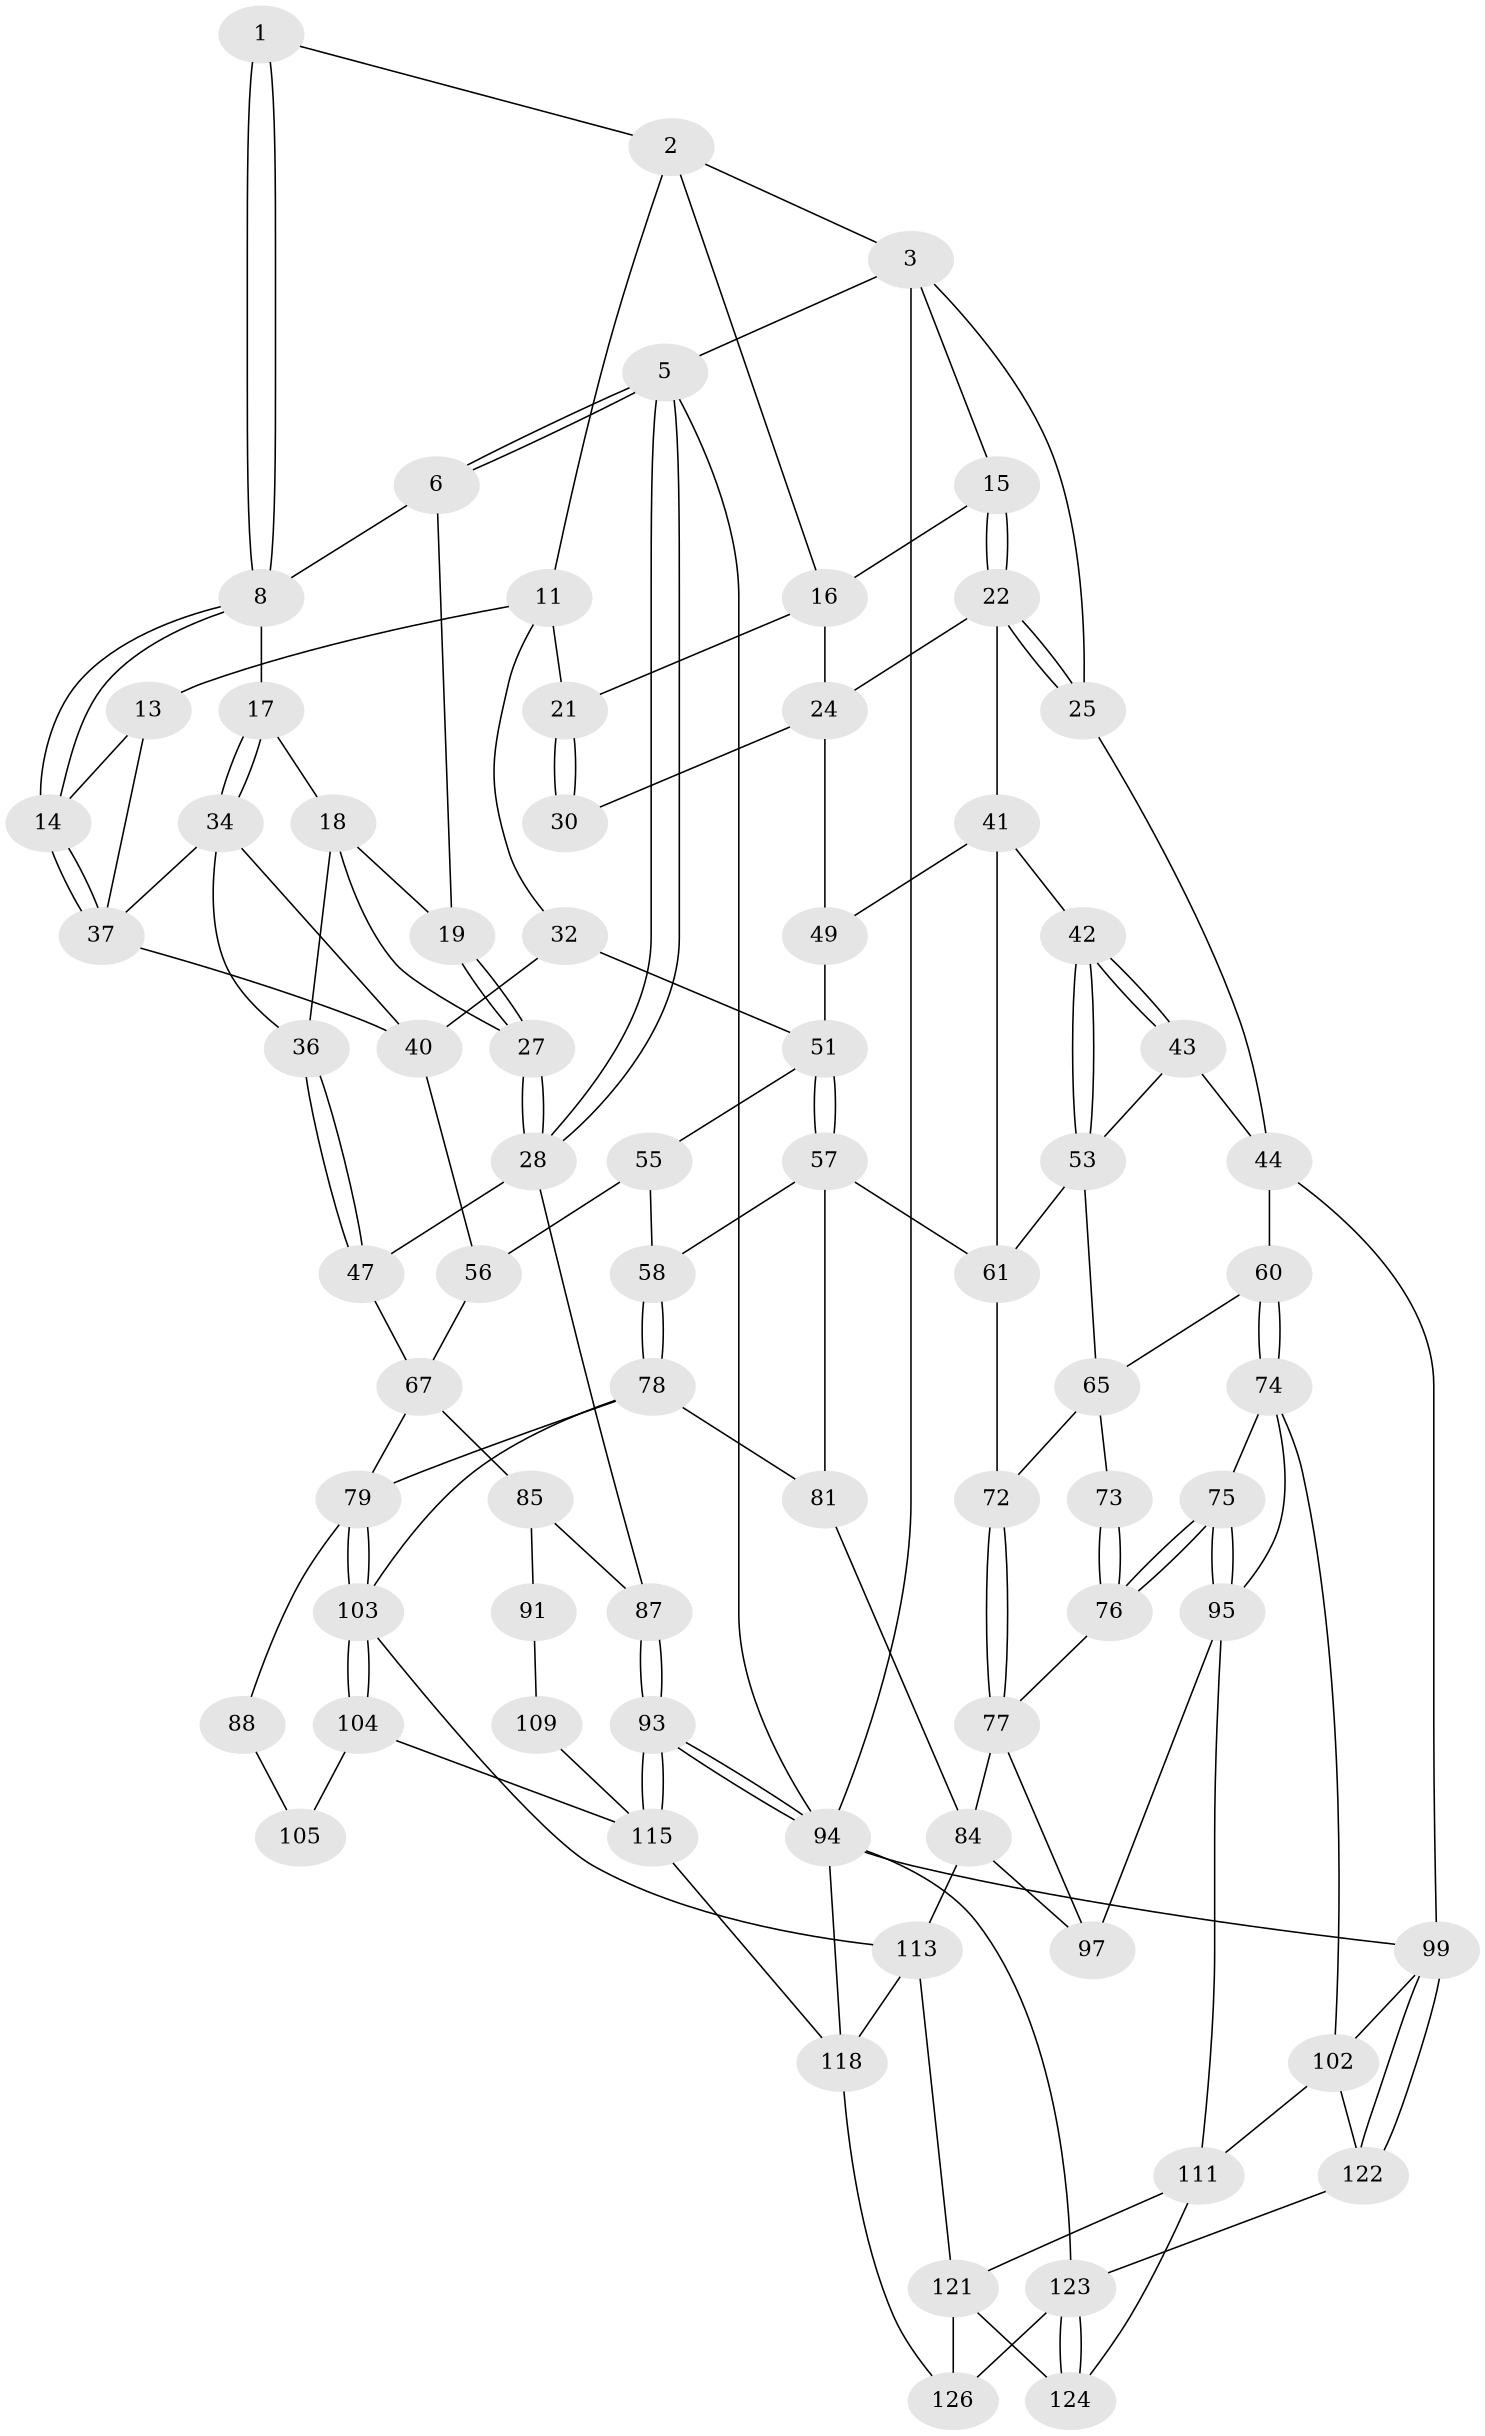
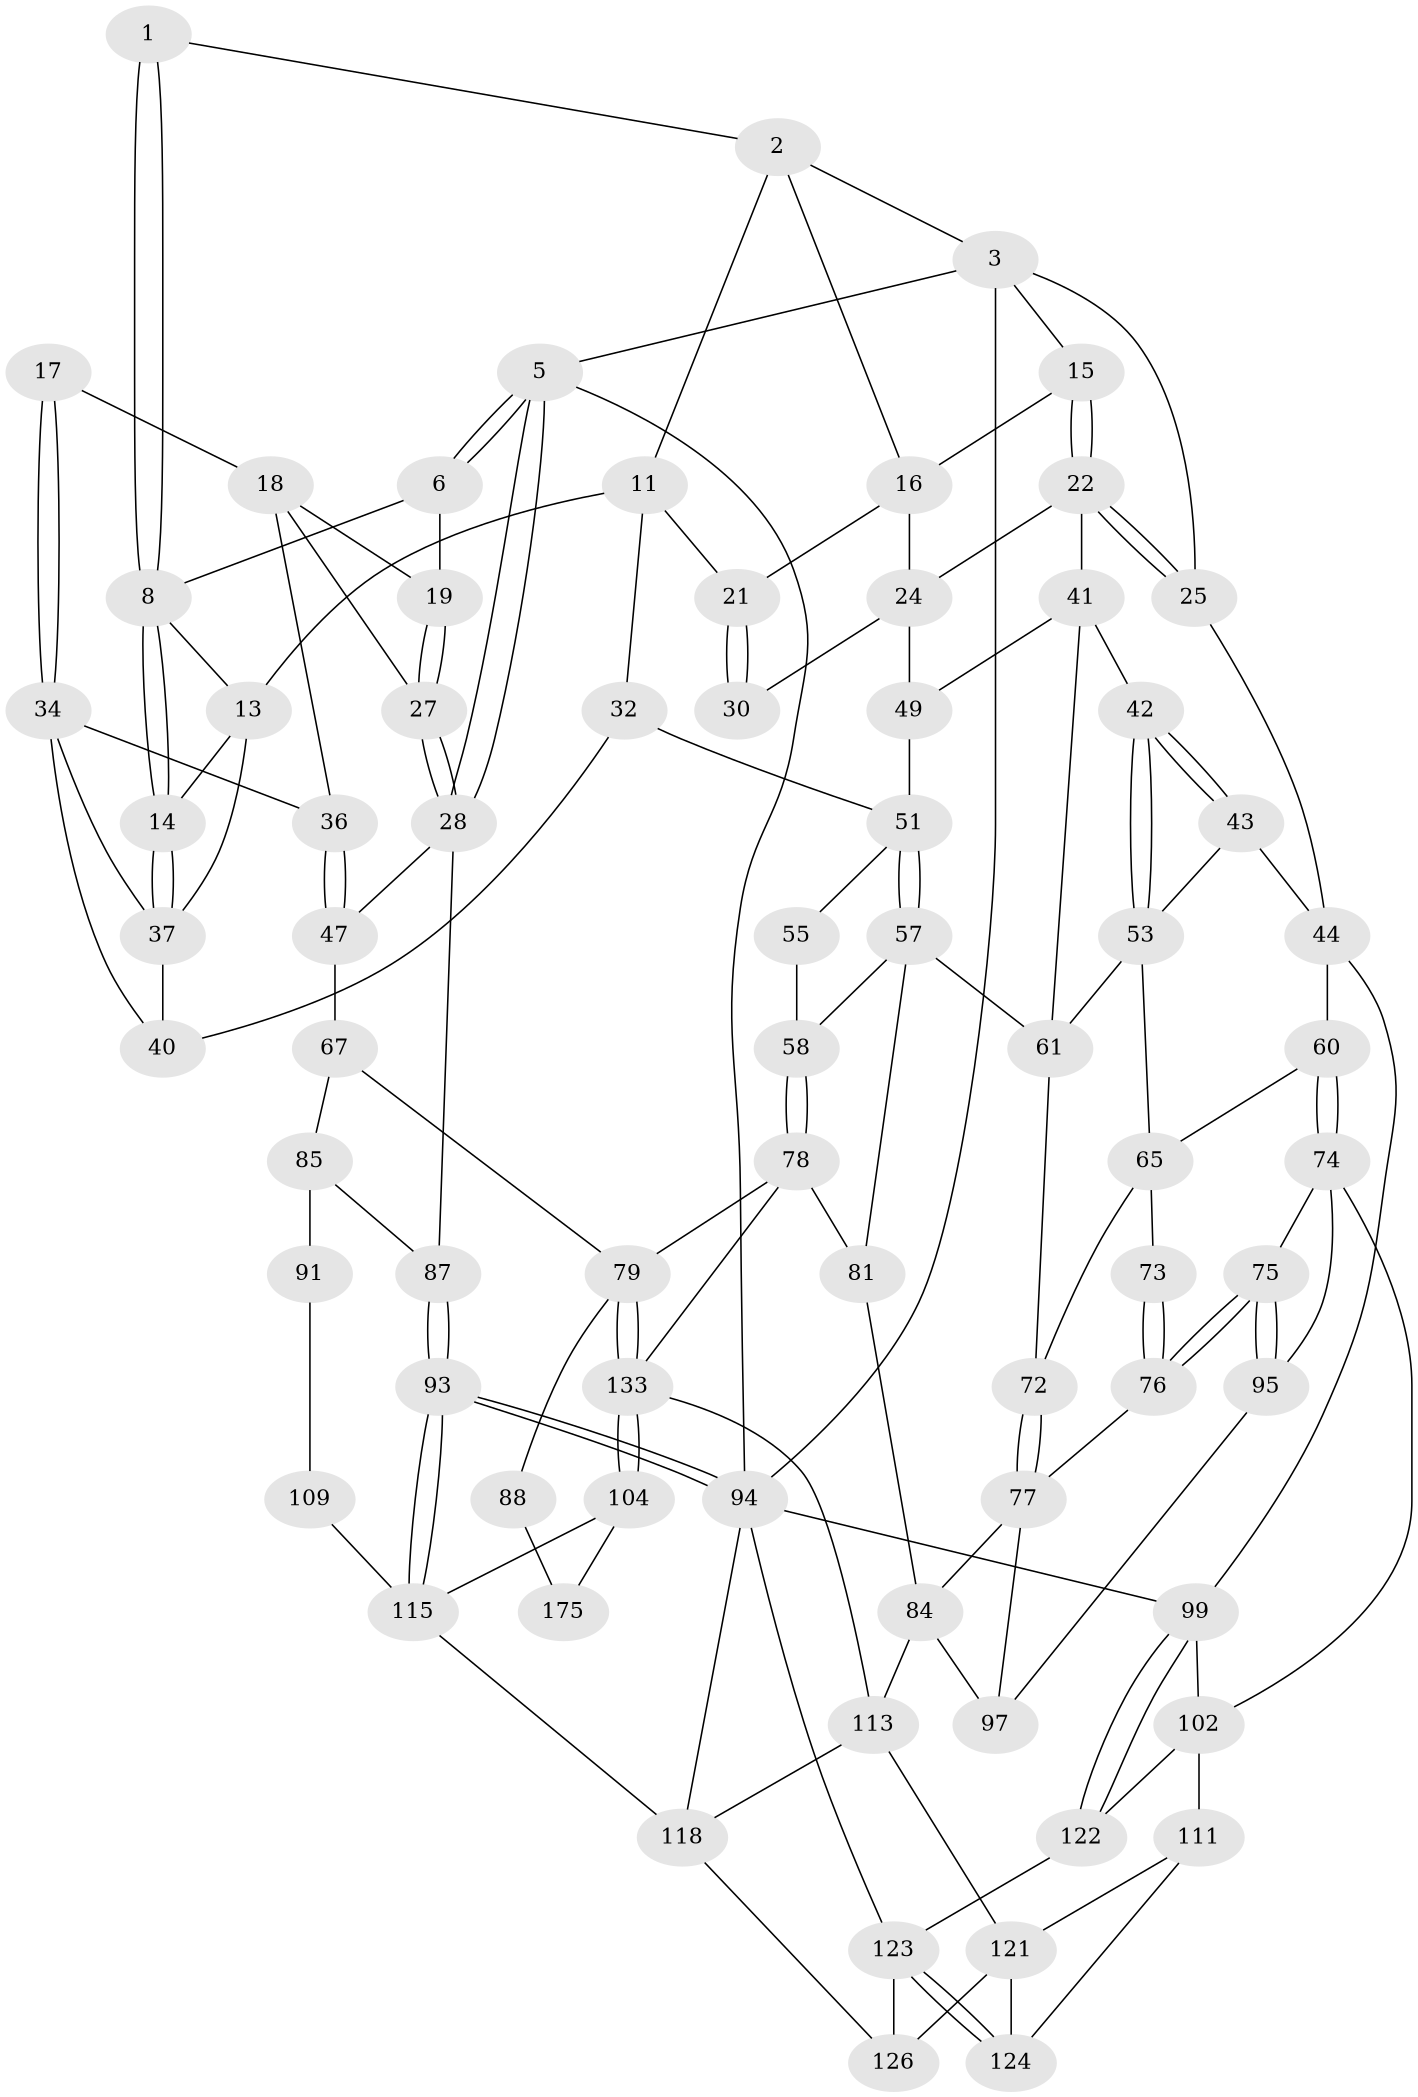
edge "8" -- "17": now "8" -- "13"
node "56": removed
node "103": label "103" -> "133"
node "105": label "105" -> "175"
edge "95" -- "111": removed
